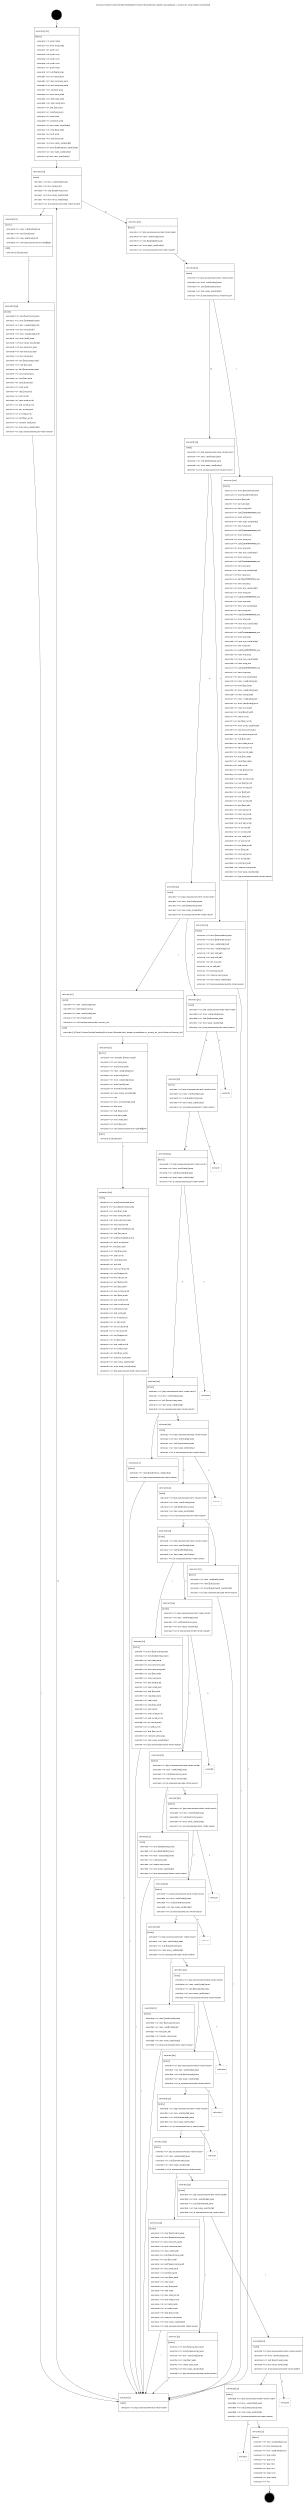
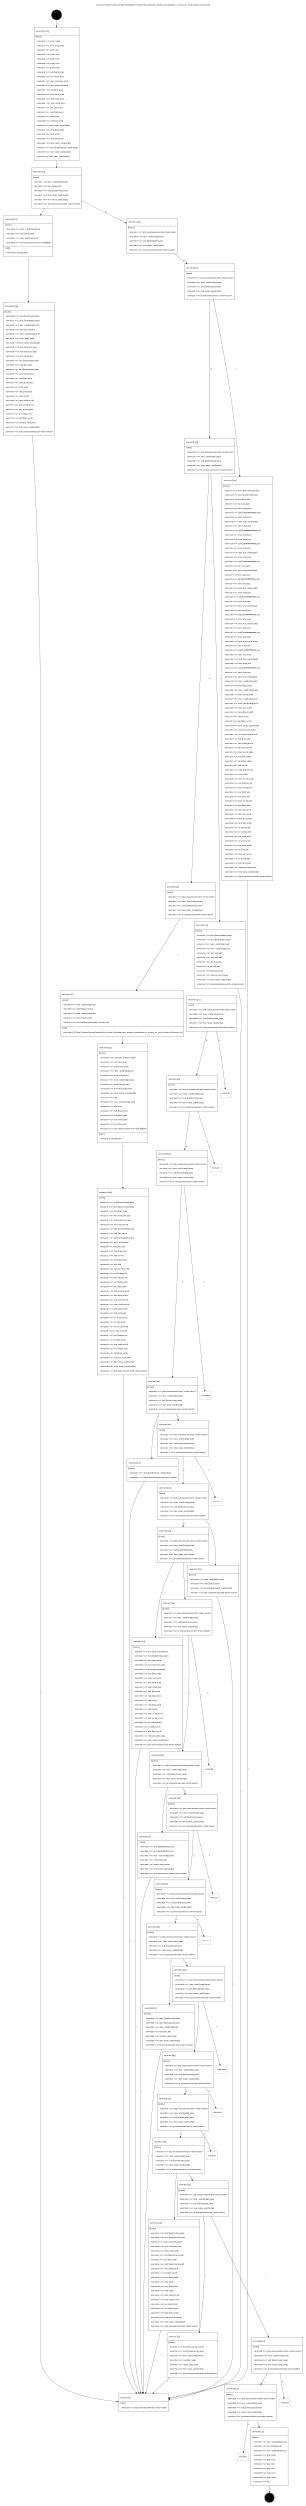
edge "0x401997 [28]" -> "0x4019b3 [28]": removed, label "8"
edge "0x4022f6 [5]" -> "0x401926 [29]": removed, label "12"
